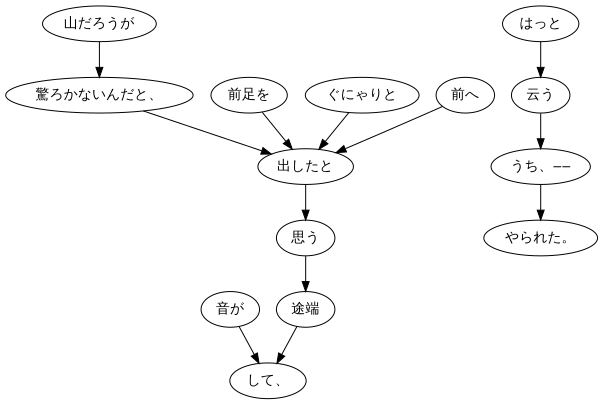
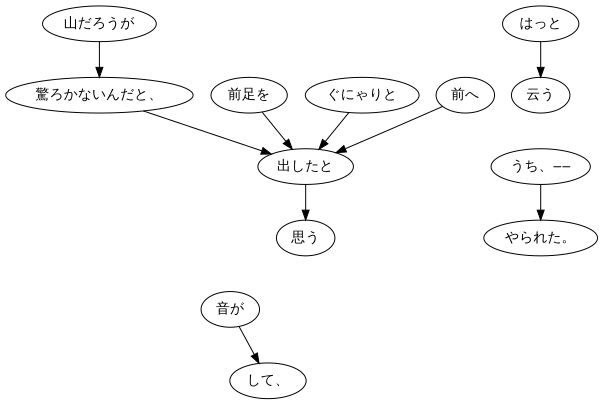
edge "云う" -> "うち、——": removed
node "途端": removed
